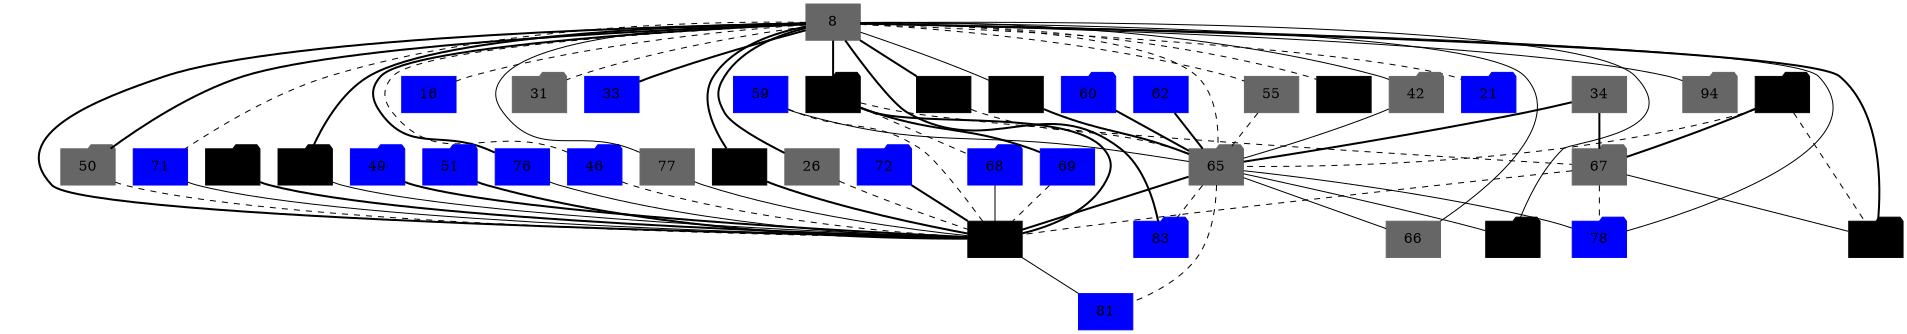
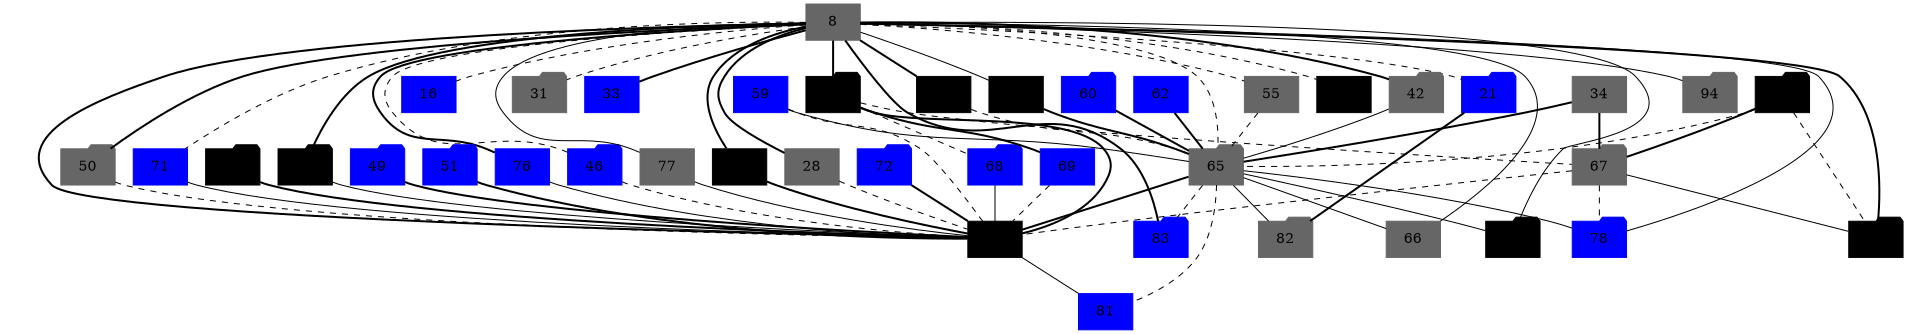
edge "8" -- "42": style solid -> bold
node "26": label "26" -> "28"
node "82": added
